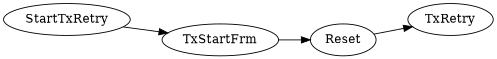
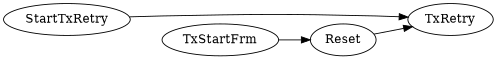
edge "StartTxRetry" -> "TxStartFrm": now "StartTxRetry" -> "TxRetry"
